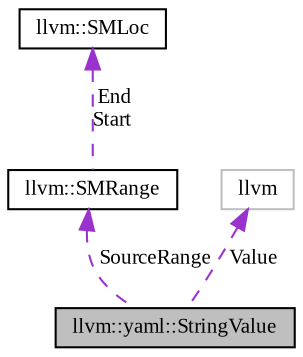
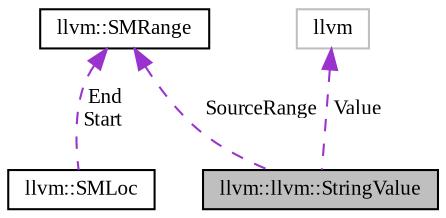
edge "llvm::SMRange" -> "llvm::SMLoc": reversed
node "llvm::yaml::StringValue": label "llvm::yaml::StringValue" -> "llvm::llvm::StringValue"
